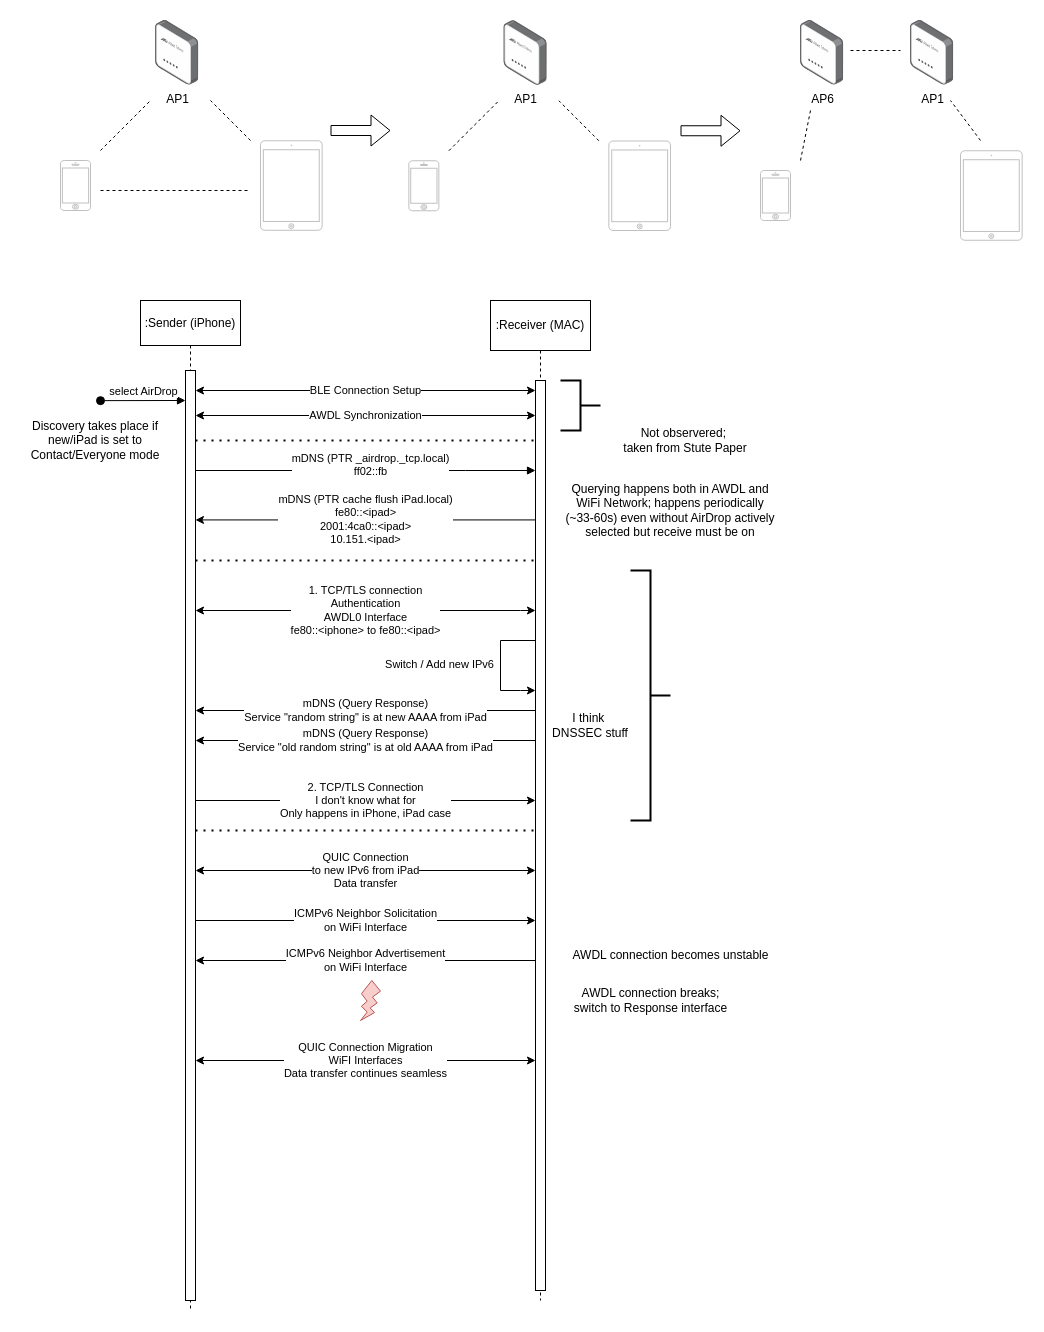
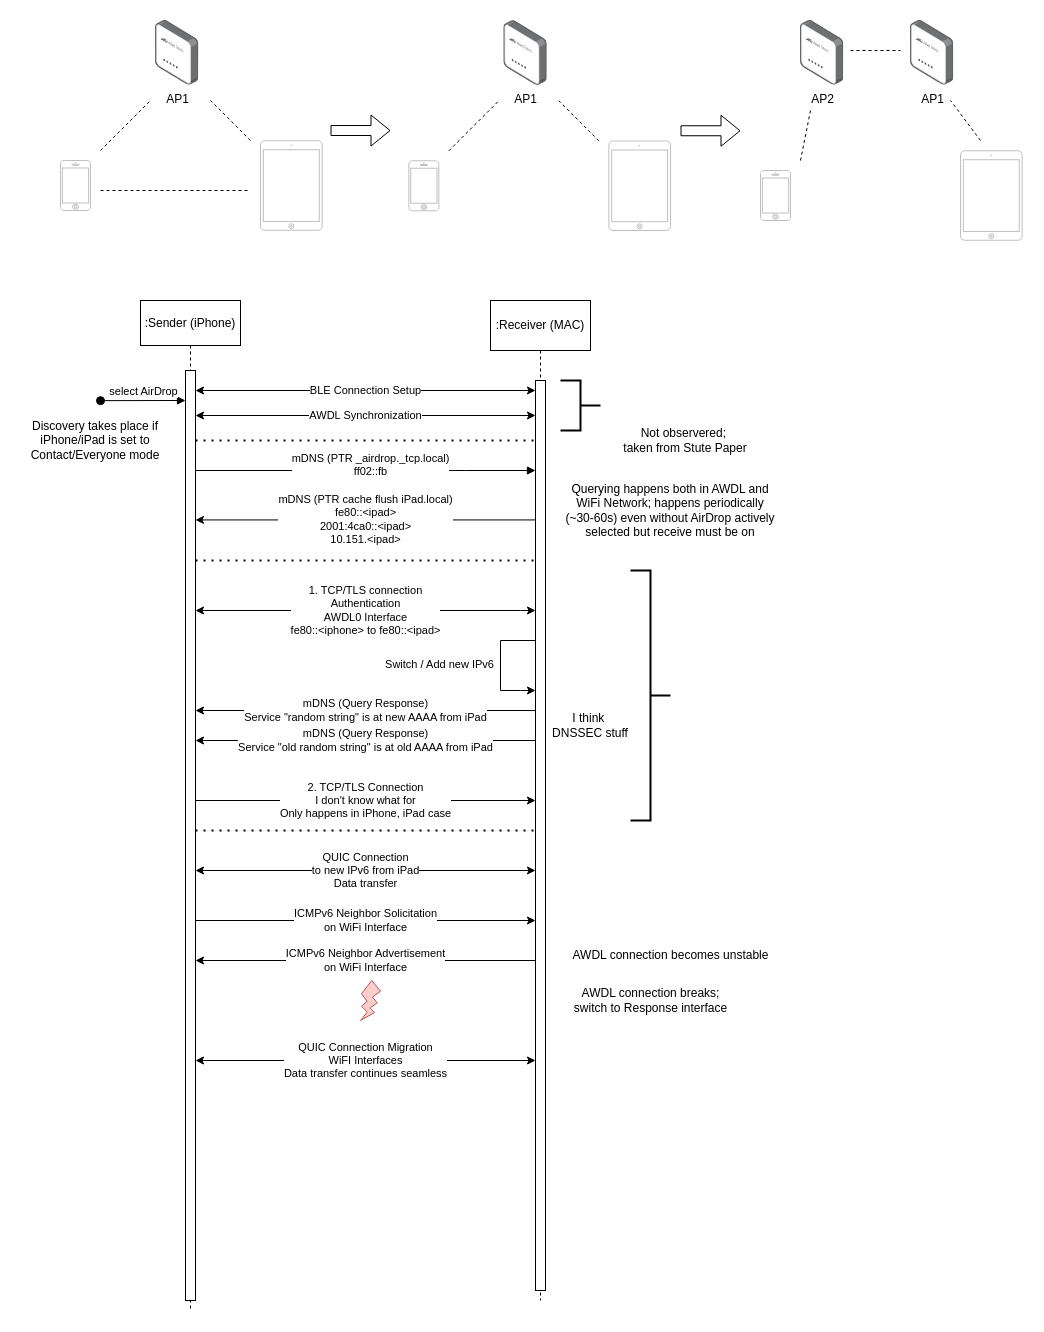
node "AP6": label "AP6" -> "AP2"
node "Discovery takes place if new/iPad is set to Contact/Everyone mode": label "Discovery takes place if new/iPad is set to Contact/Everyone mode" -> "Discovery takes place if iPhone/iPad is set to Contact/Everyone mode"
node "Querying happens both in AWDL and WiFi Network; happens periodically (~33-60s) even without AirDrop actively selected but receive must be on": label "Querying happens both in AWDL and WiFi Network; happens periodically (~33-60s) even without AirDrop actively selected but receive must be on" -> "Querying happens both in AWDL and WiFi Network; happens periodically (~30-60s) even without AirDrop actively selected but receive must be on"
